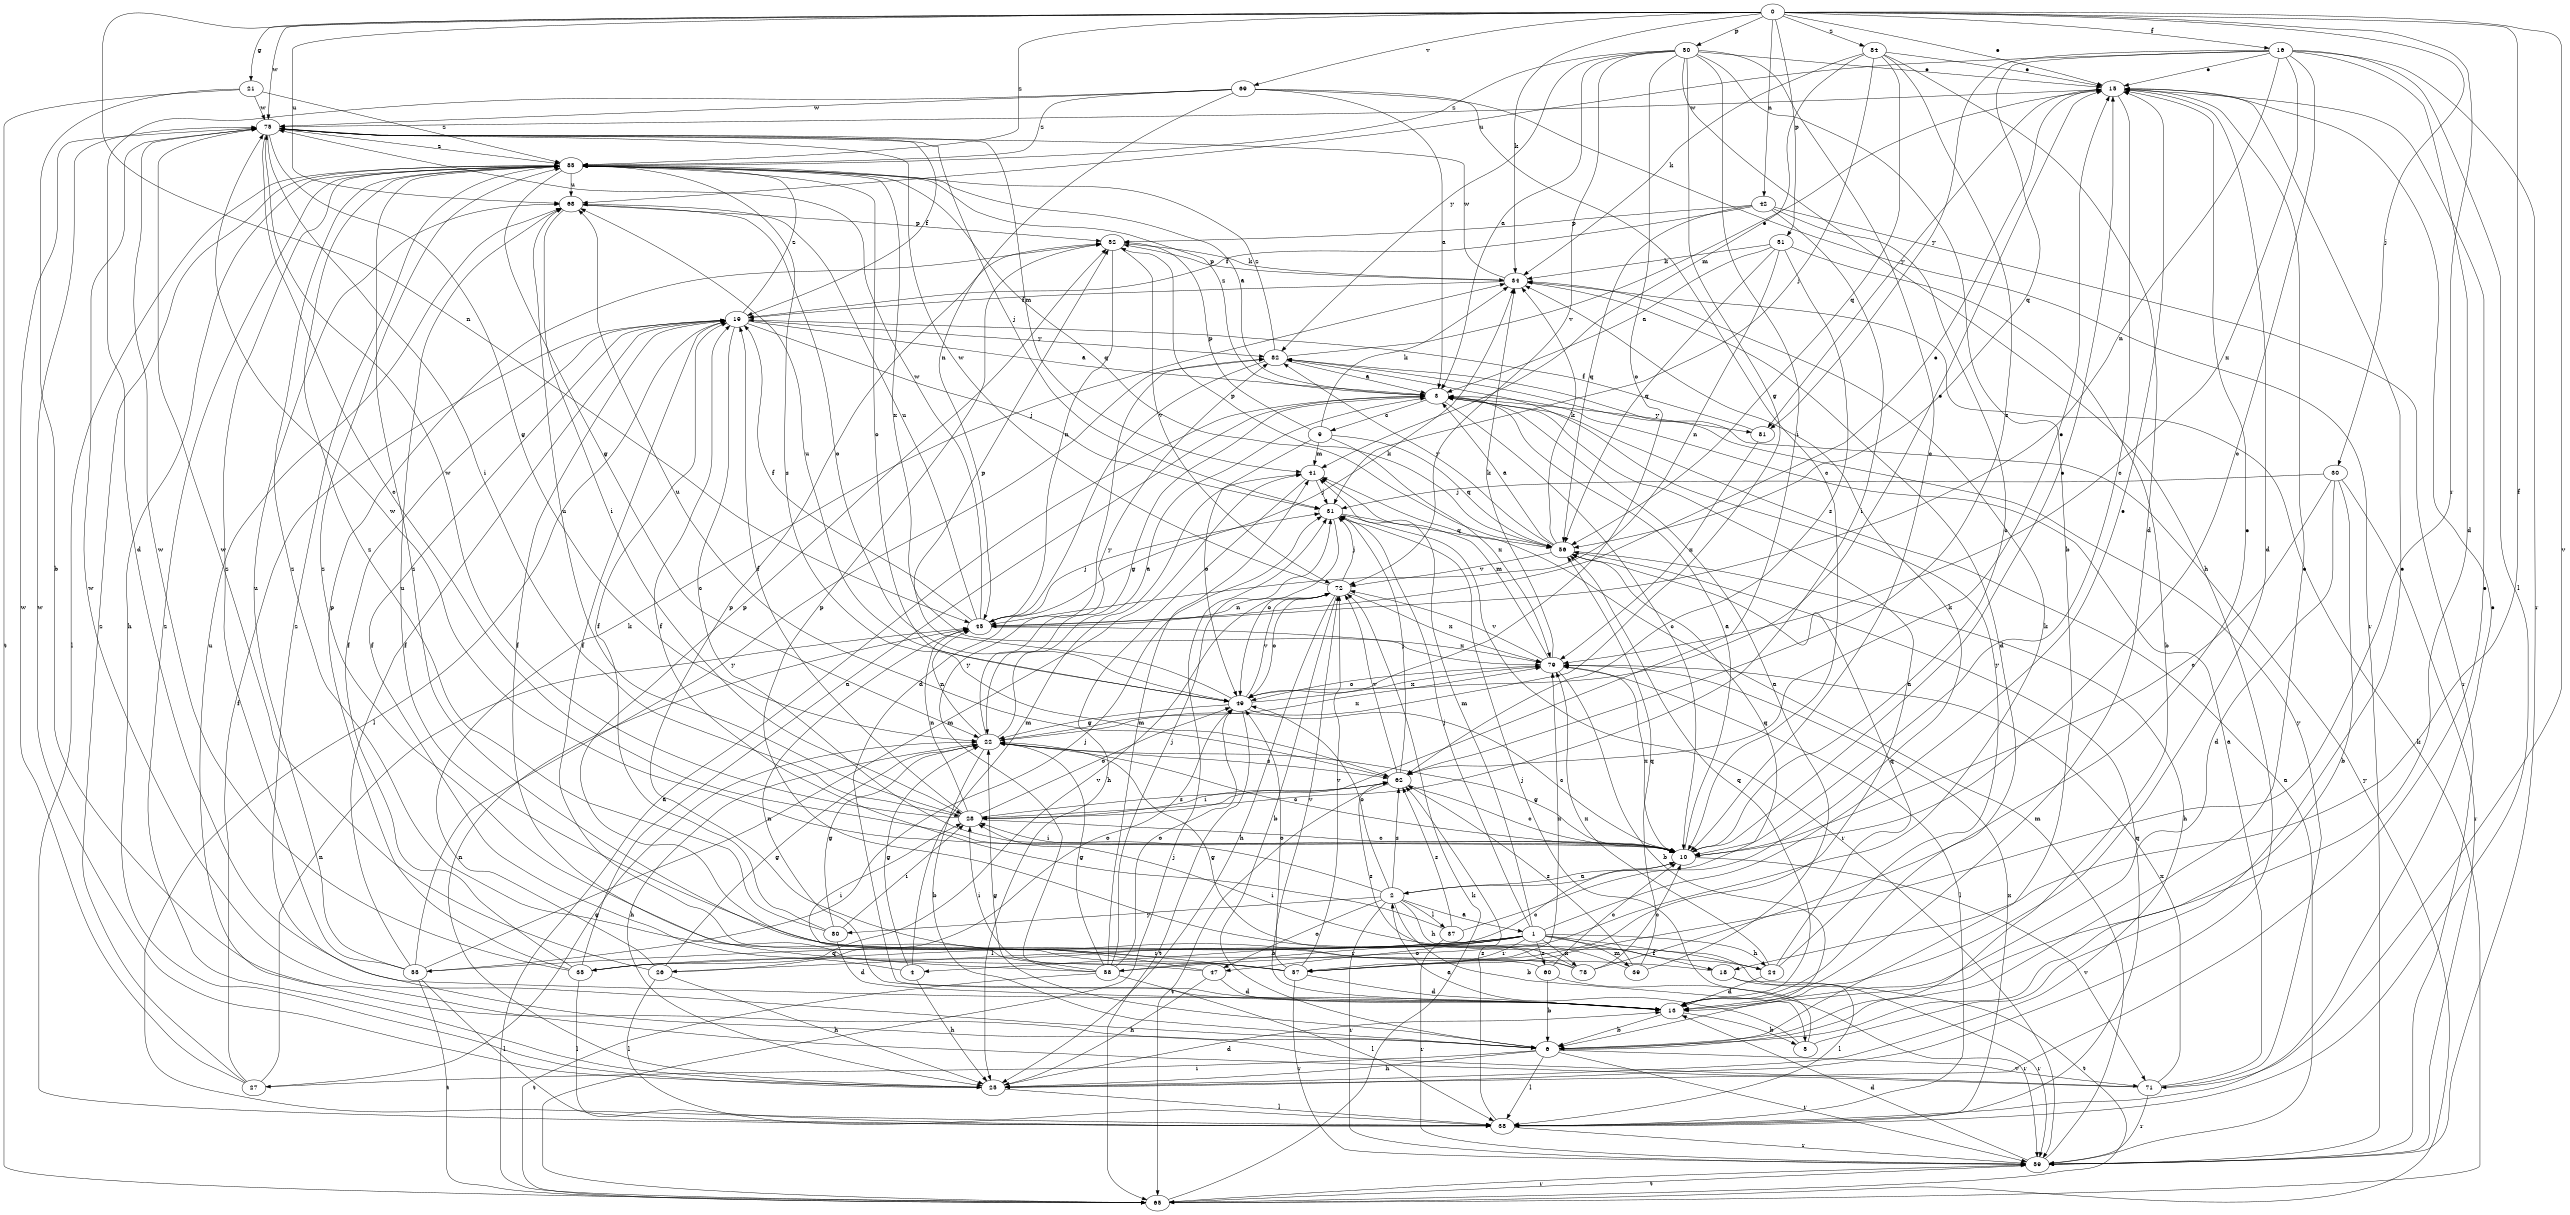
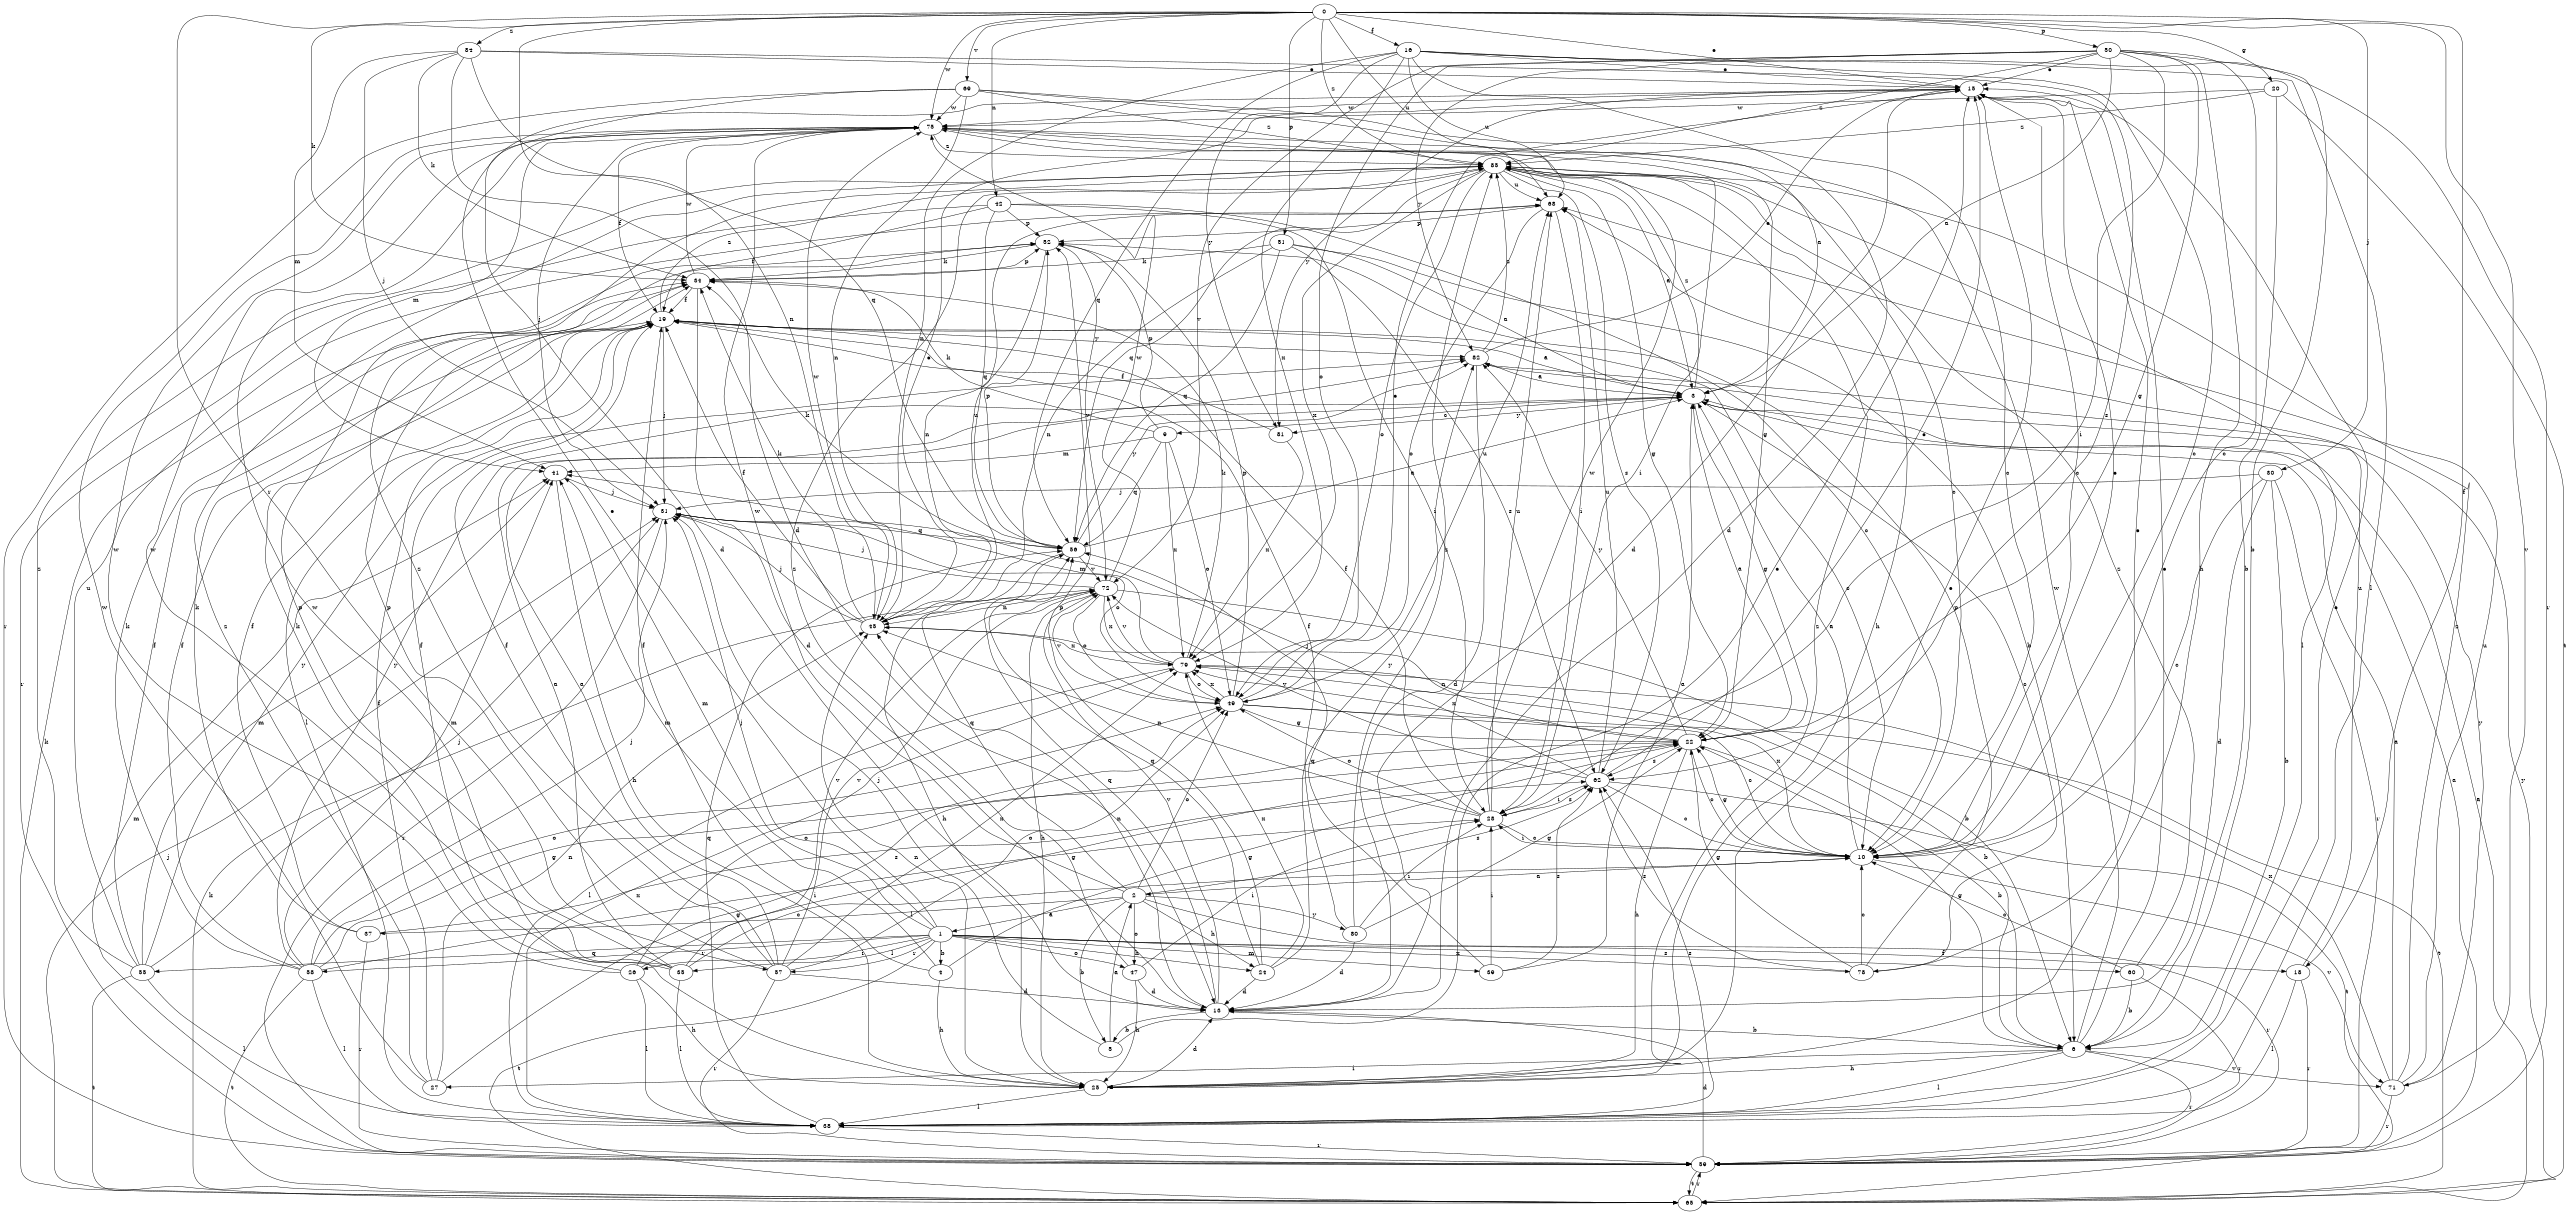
node "21": label "21" -> "20"
edge "3" -> "10": now "3" -> "78"
